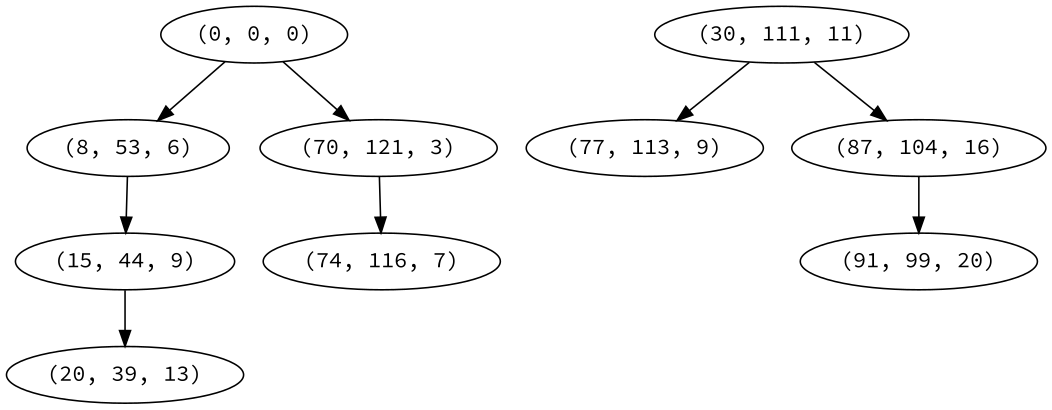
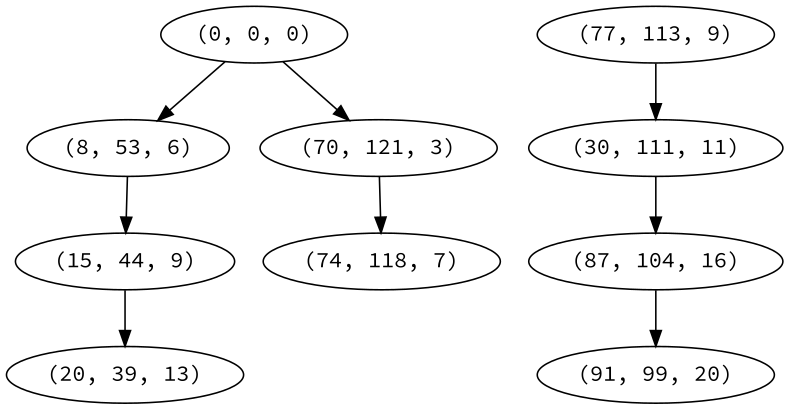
edge "(30, 111, 11)" -> "(77, 113, 9)": reversed
node "(74, 116, 7)": label "(74, 116, 7)" -> "(74, 118, 7)"
